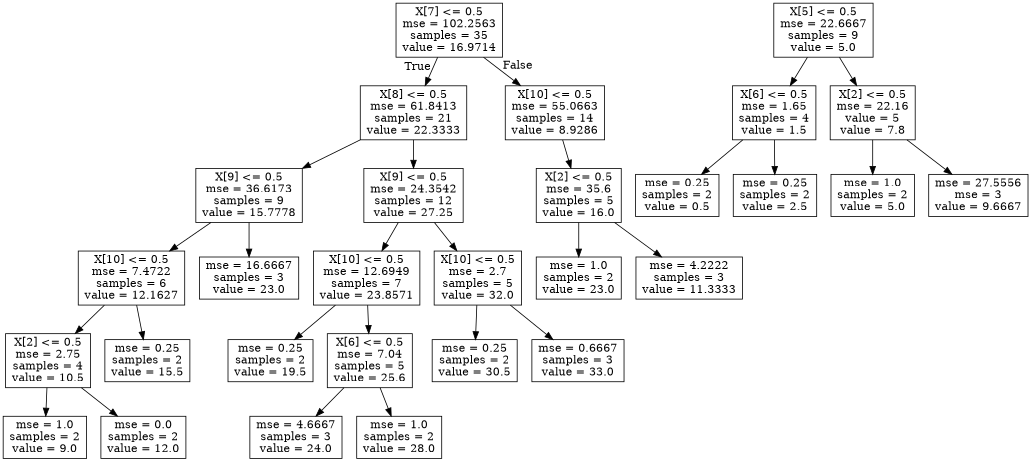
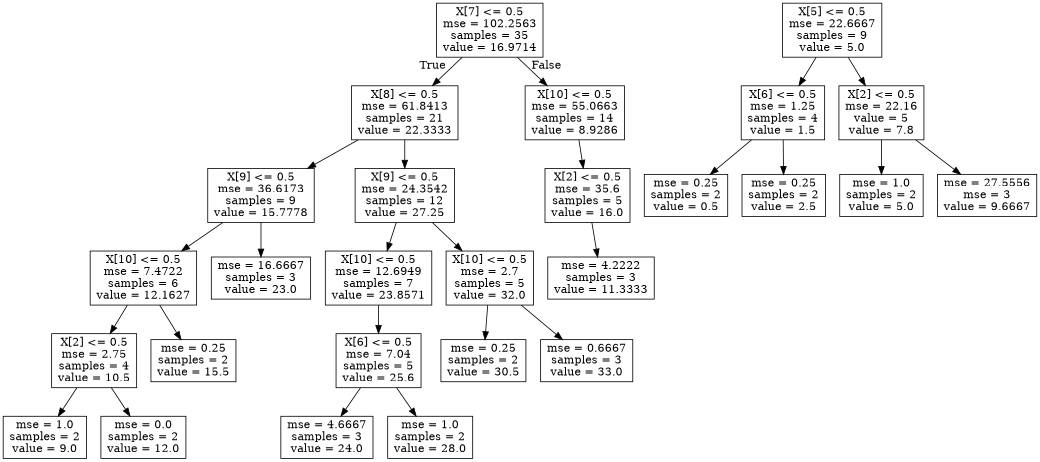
node "X[6] <= 0.5 mse = 1.65 samples = 4 value = 1.5": label "X[6] <= 0.5 mse = 1.65 samples = 4 value = 1.5" -> "X[6] <= 0.5 mse = 1.25 samples = 4 value = 1.5"
node "mse = 1.0 samples = 2 value = 23.0": removed
node "mse = 0.25 samples = 2 value = 19.5": removed
